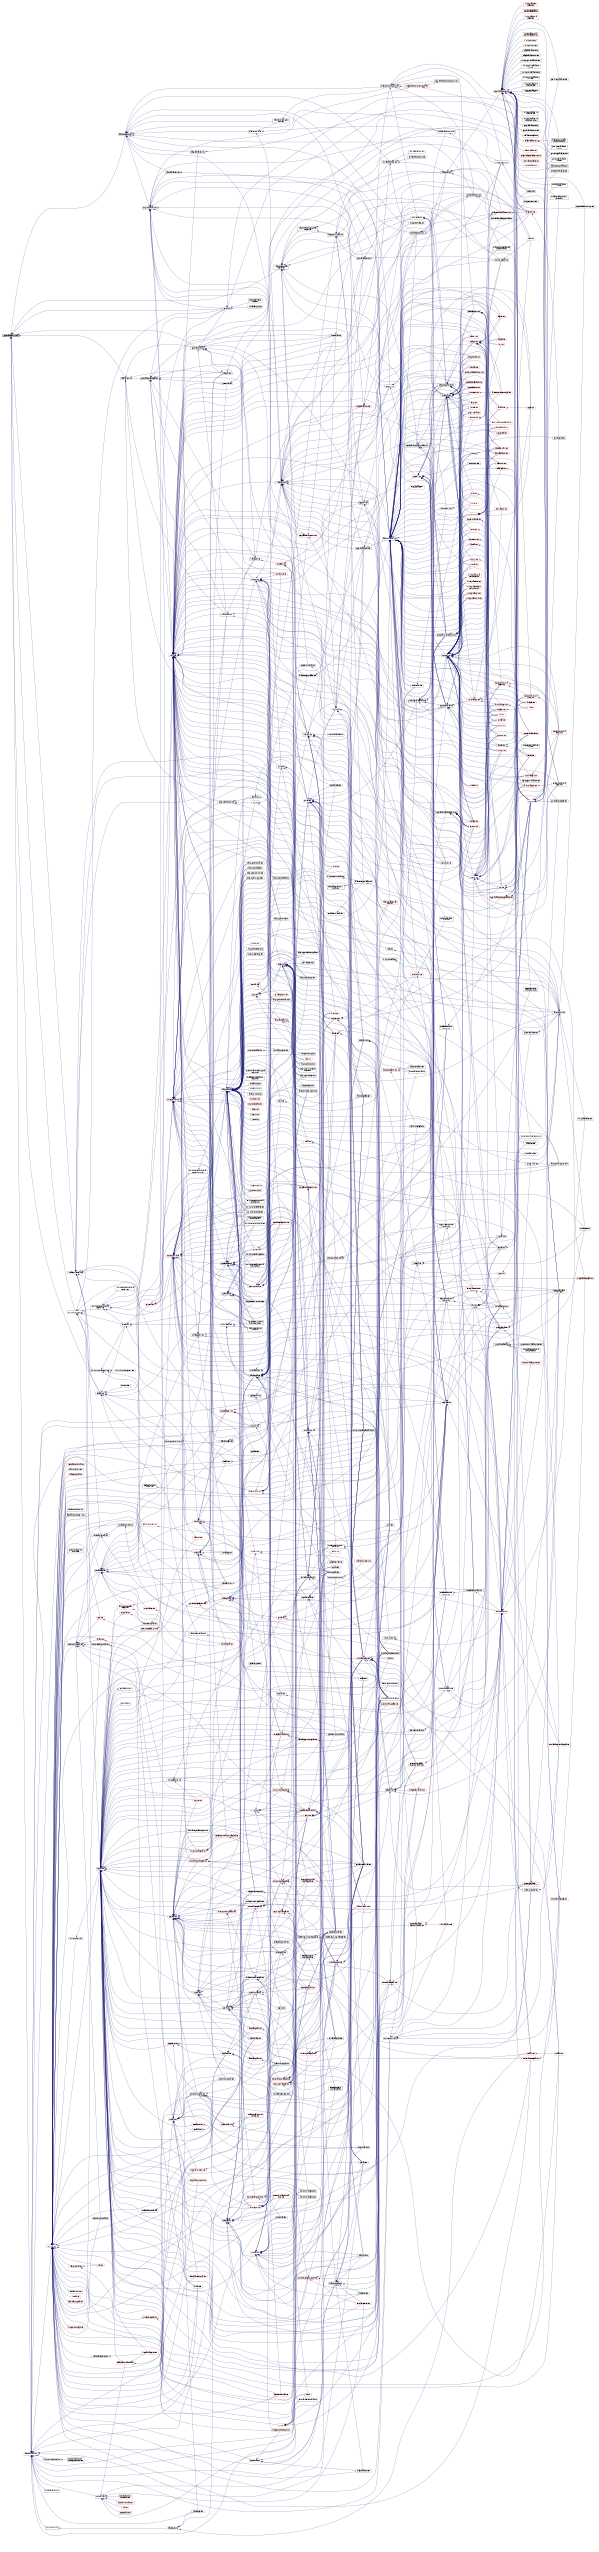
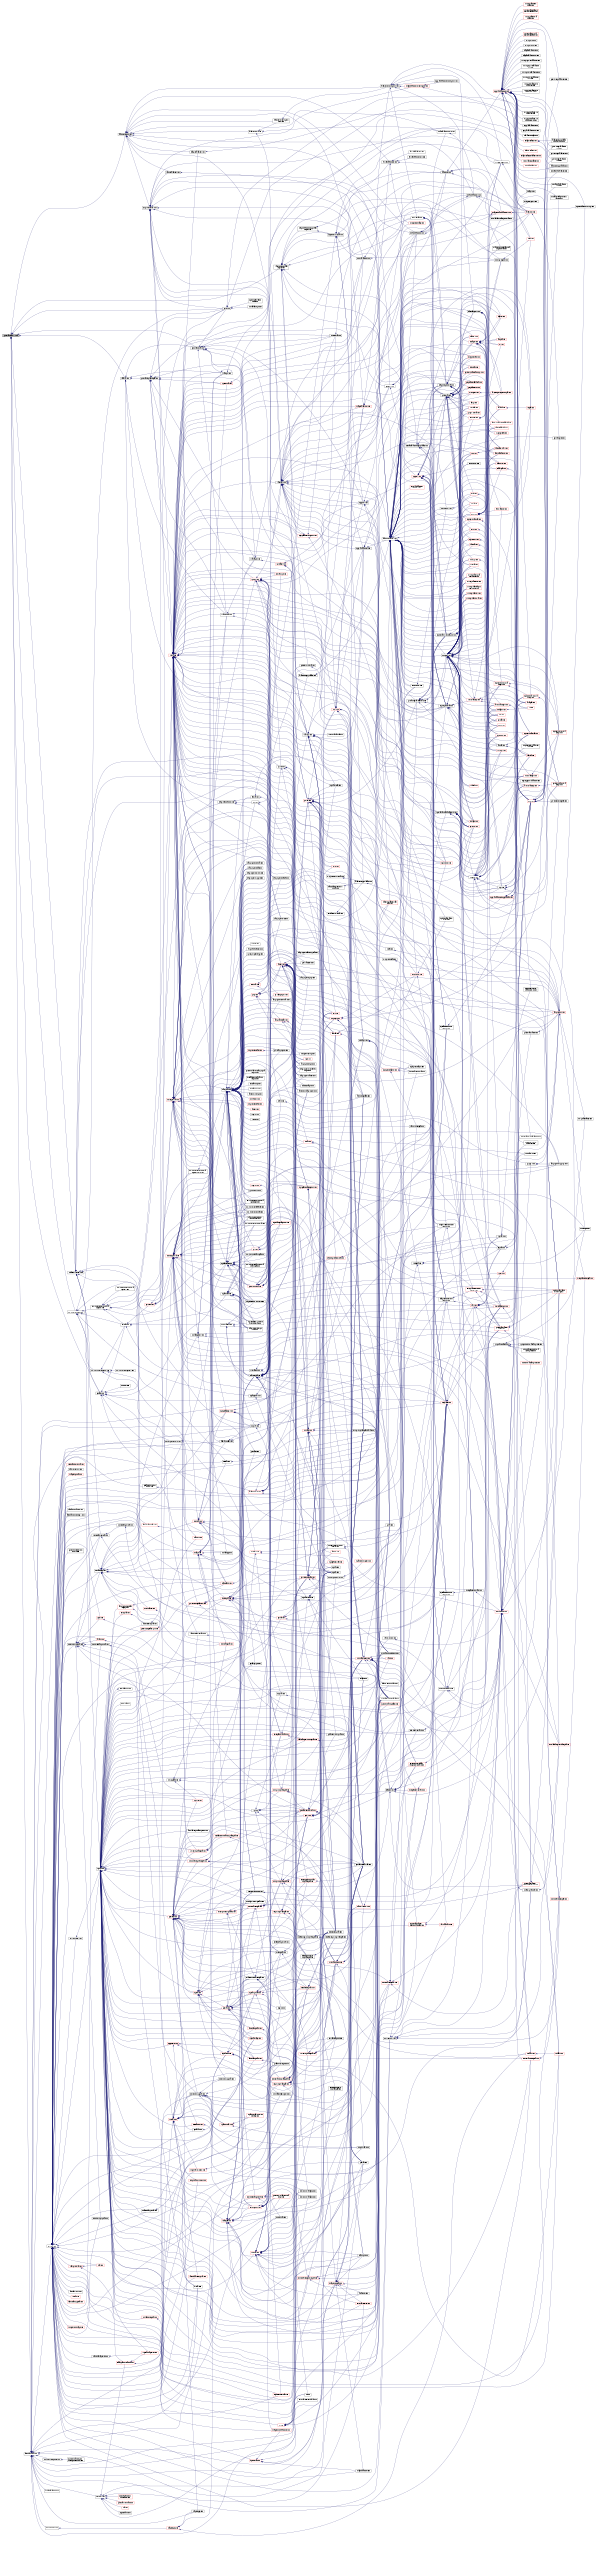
edge "packaged_continuation.hpp" -> "future_data.hpp": removed
